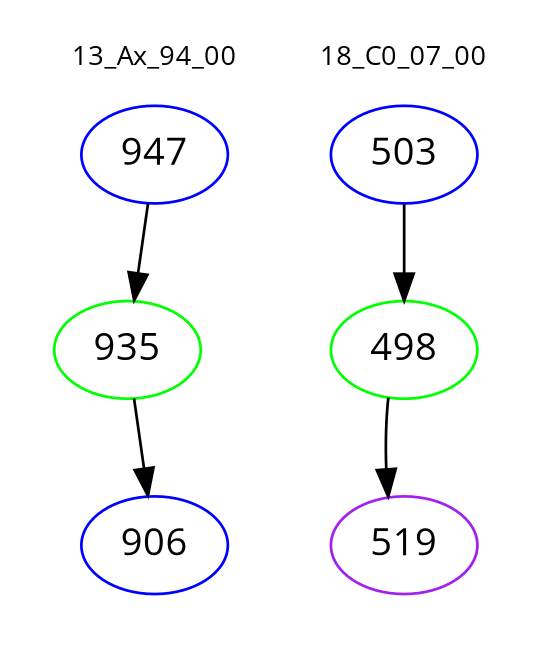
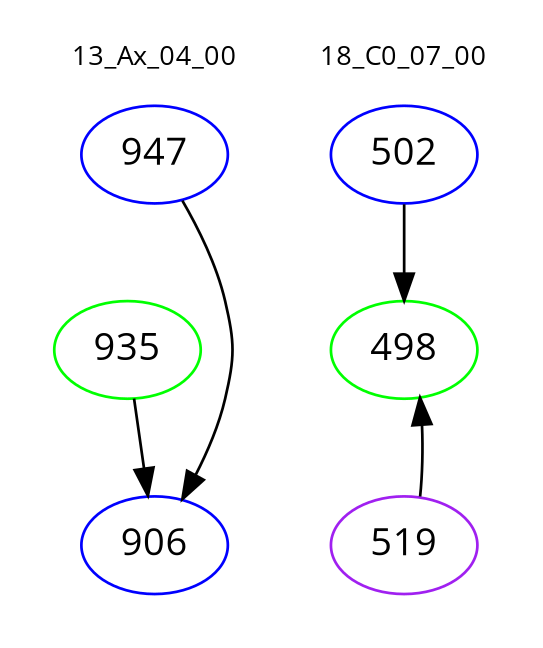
cluster "13_Ax_94_00": label "13_Ax_94_00" -> "13_Ax_04_00"
node "503": label "503" -> "502"
edge "947" -> "935": now "947" -> "906"
edge "498" -> "519": reversed
